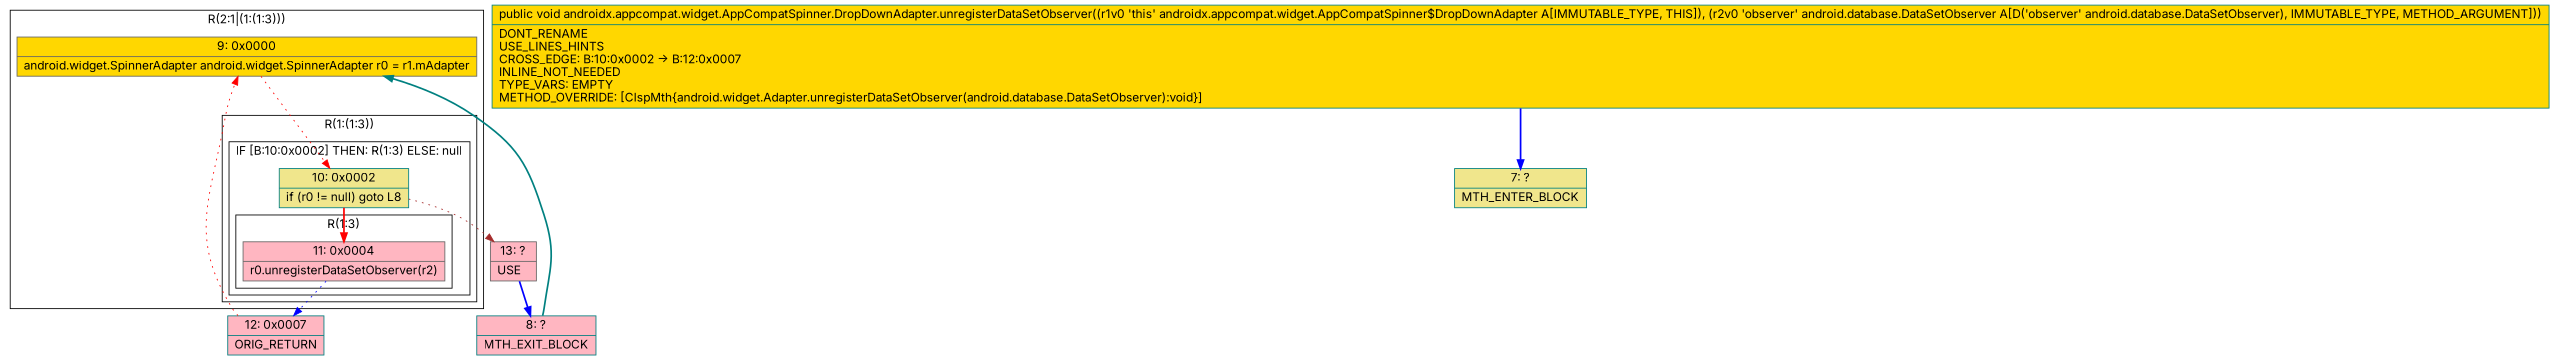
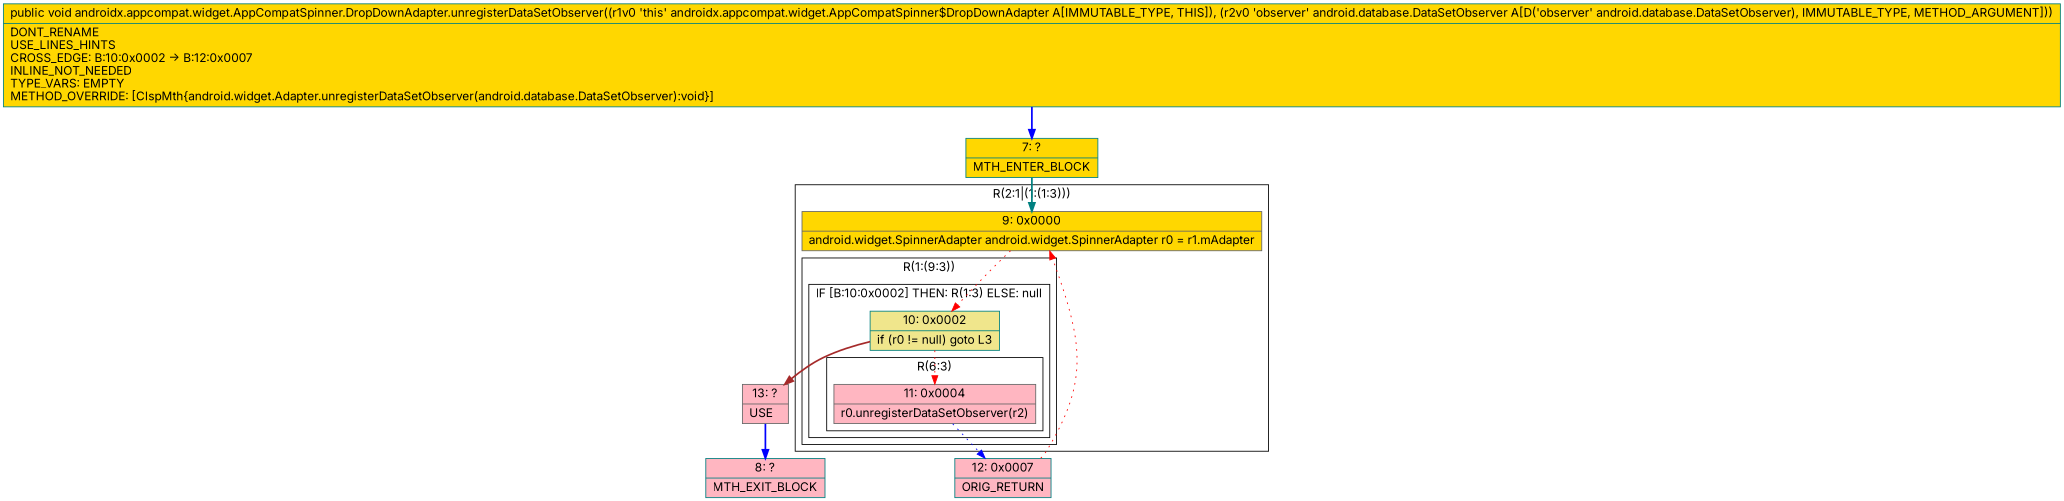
cluster "R(1:(1:3))": label "R(1:(1:3))" -> "R(1:(9:3))"
edge "8: ?" -> "9: 0x0000": now "7: ?" -> "9: 0x0000"
node "7: ?": fillcolor khaki -> gold
node "10: 0x0002": text "if (r0 != null) goto L8" -> "if (r0 != null) goto L3"
edge "10: 0x0002" -> "13: ?": style dotted -> bold
edge "10: 0x0002" -> "11: 0x0004": style bold -> dotted
cluster "R(1:3)": label "R(1:3)" -> "R(6:3)"
